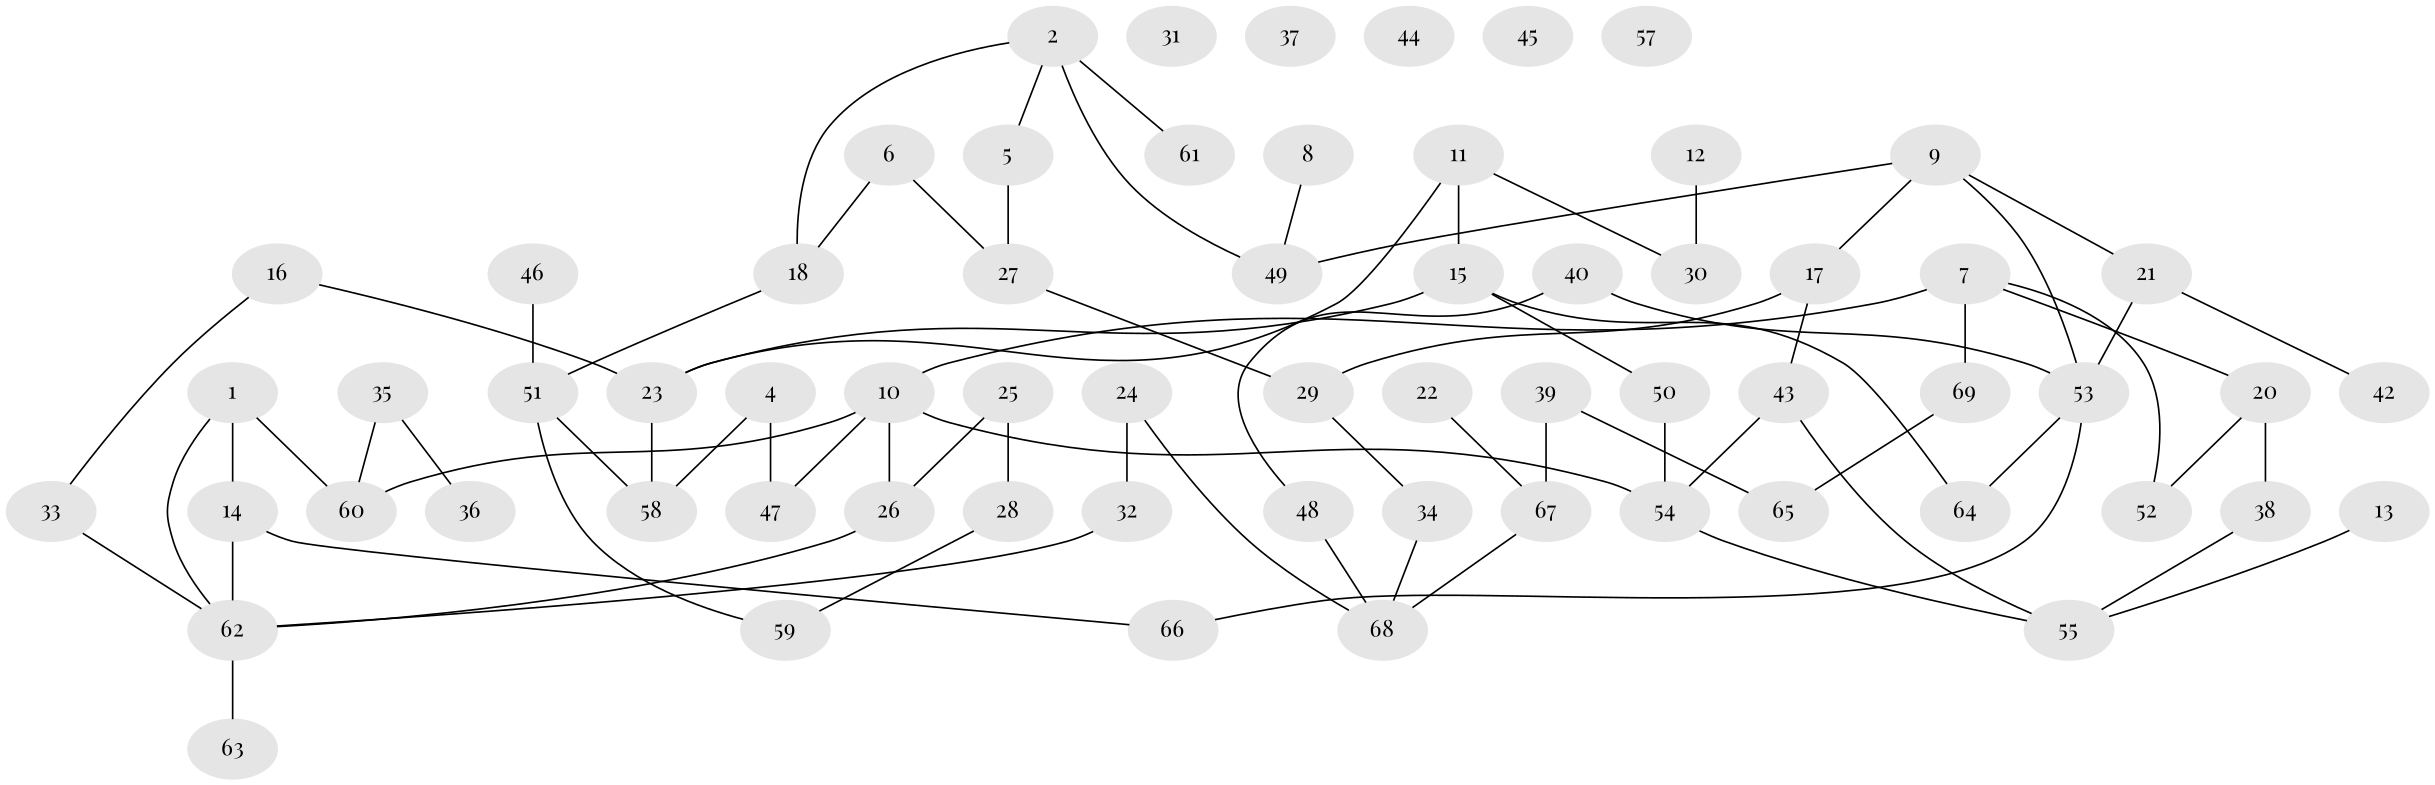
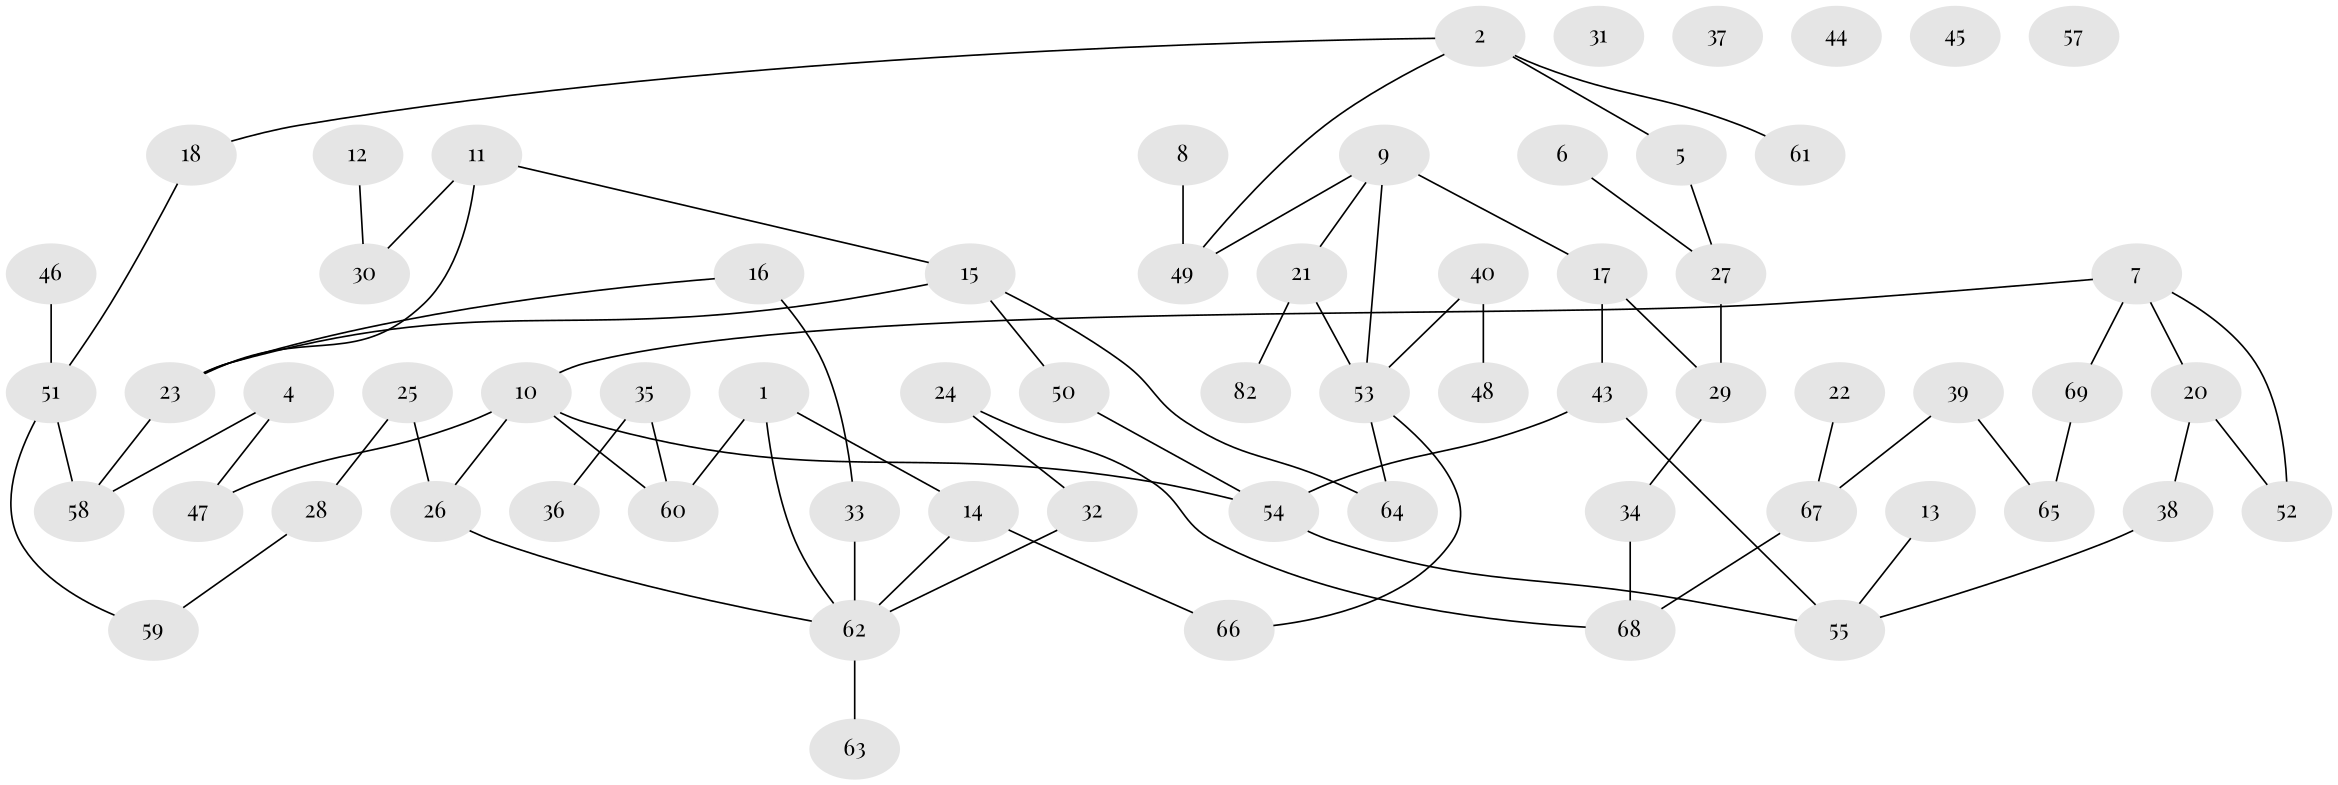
edge "6" -- "18": removed
node "42": label "42" -> "82"
edge "48" -- "68": removed
